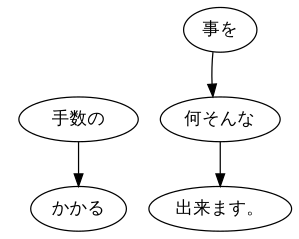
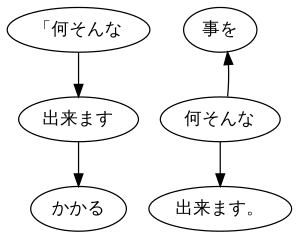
node "「何そんな": added
edge "事を" -> "何そんな": reversed
node "手数の": label "手数の" -> "出来ます"
